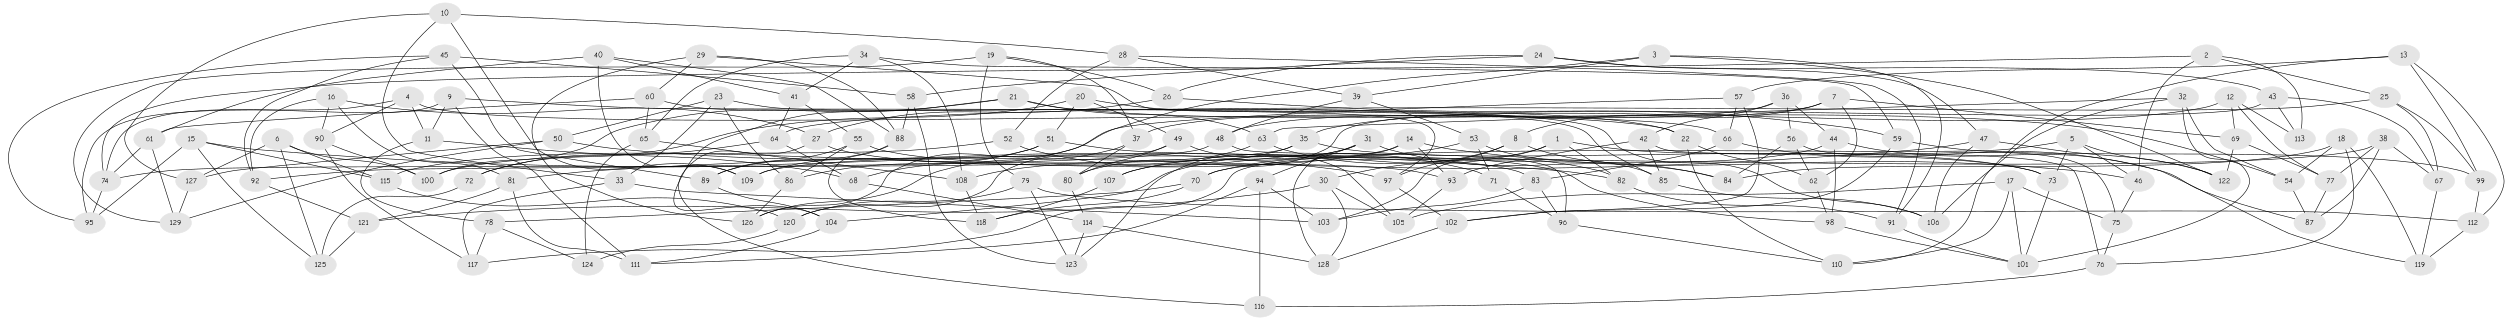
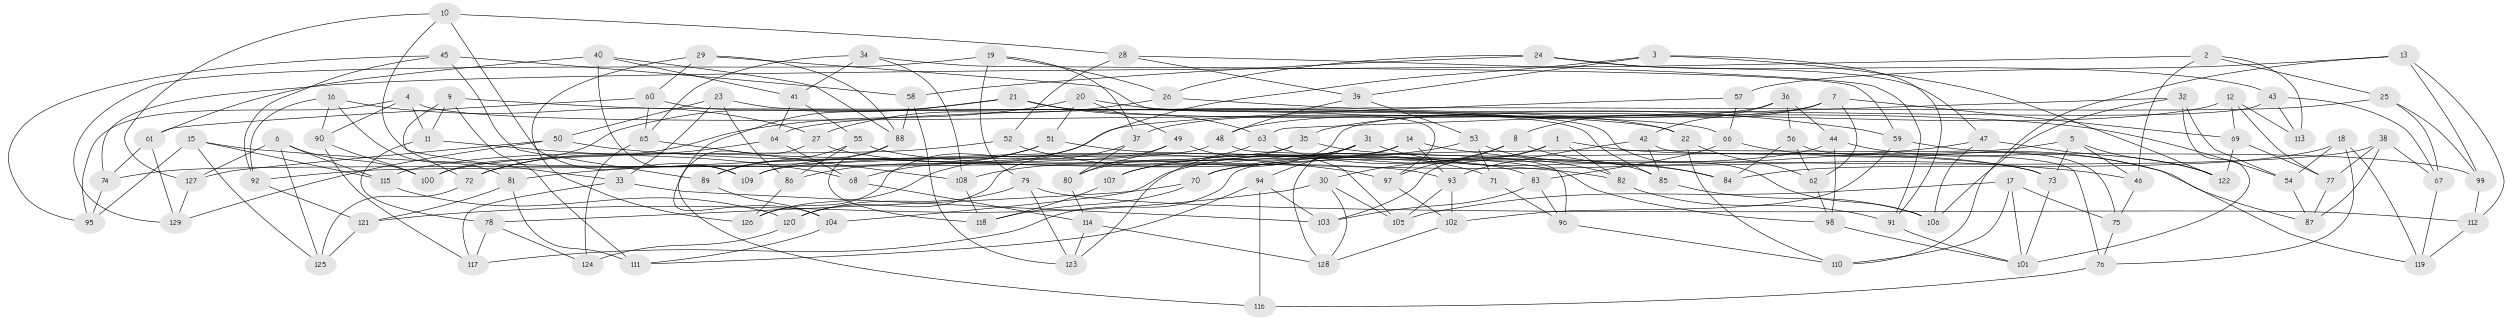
edge "9" -- "74": now "9" -- "72"
edge "57" -- "102": now "93" -- "102"
